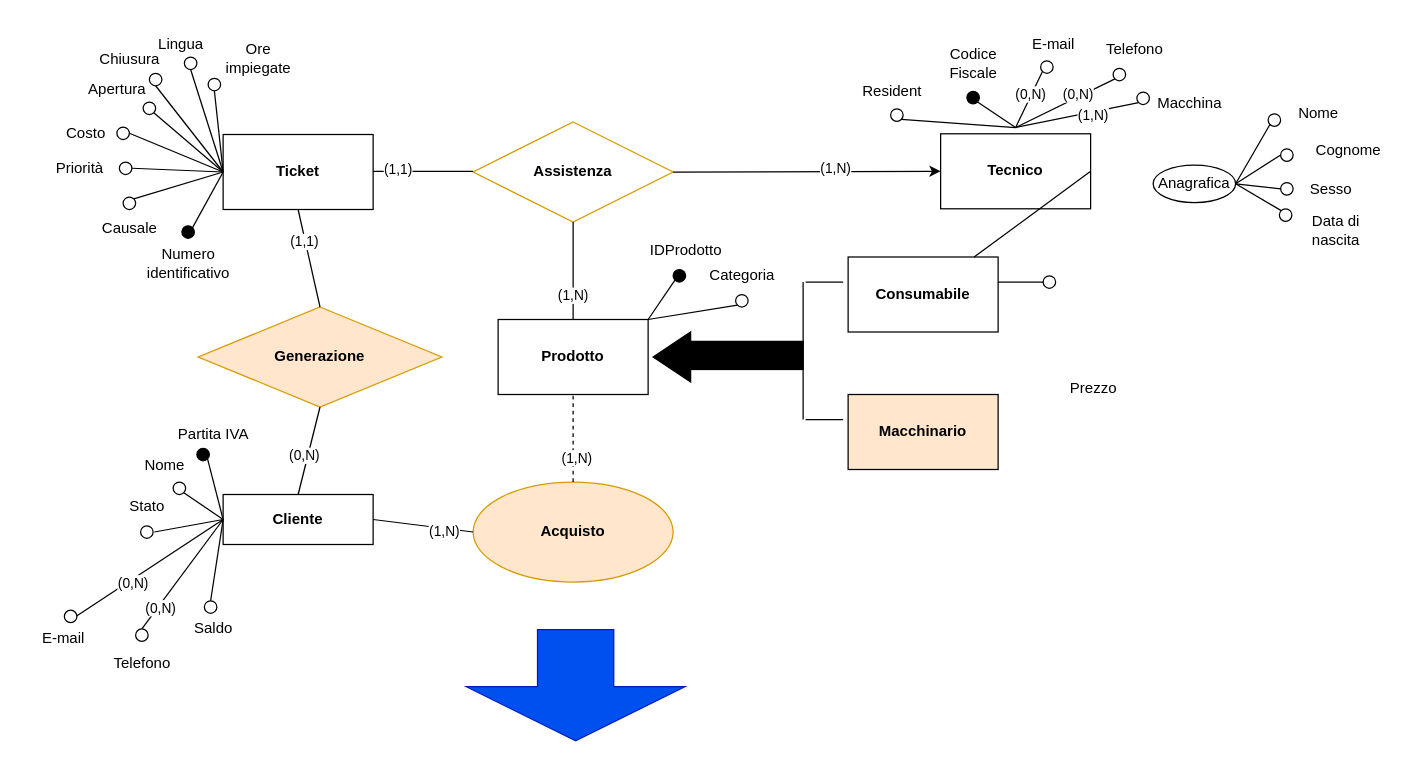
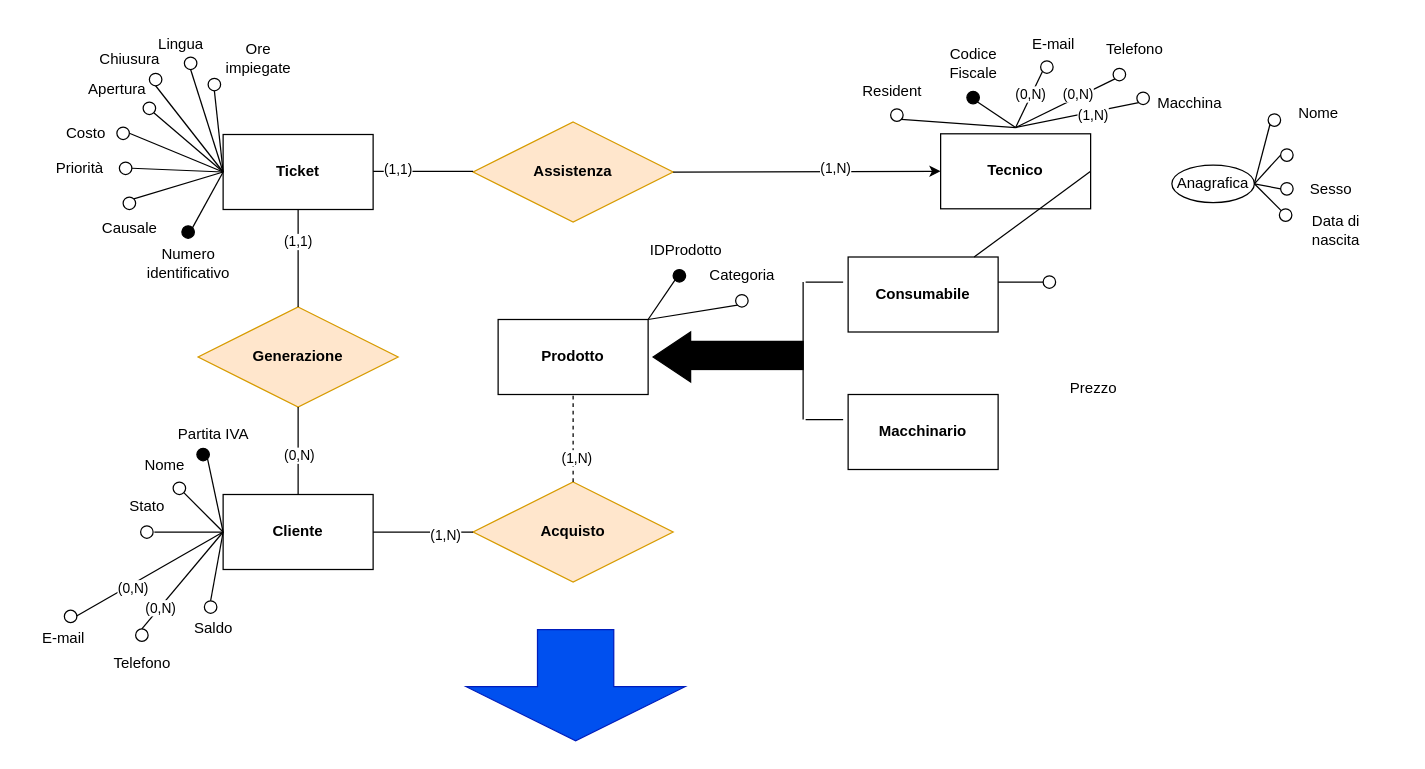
node "Cognome": removed
node "Assistenza": fillcolor #ffffff -> #ffe6cc
node "Anagrafica": moved (1194, 184) -> (1213, 184)
edge "Assistenza" -- "Prodotto": removed, label "(1,N)"
node "Generazione": size 244x100 -> 200x100
node "Macchinario": fillcolor #ffe6cc -> #ffffff
node "Cliente": size 150x50 -> 150x75
node "Acquisto": shape ellipse -> diamond
